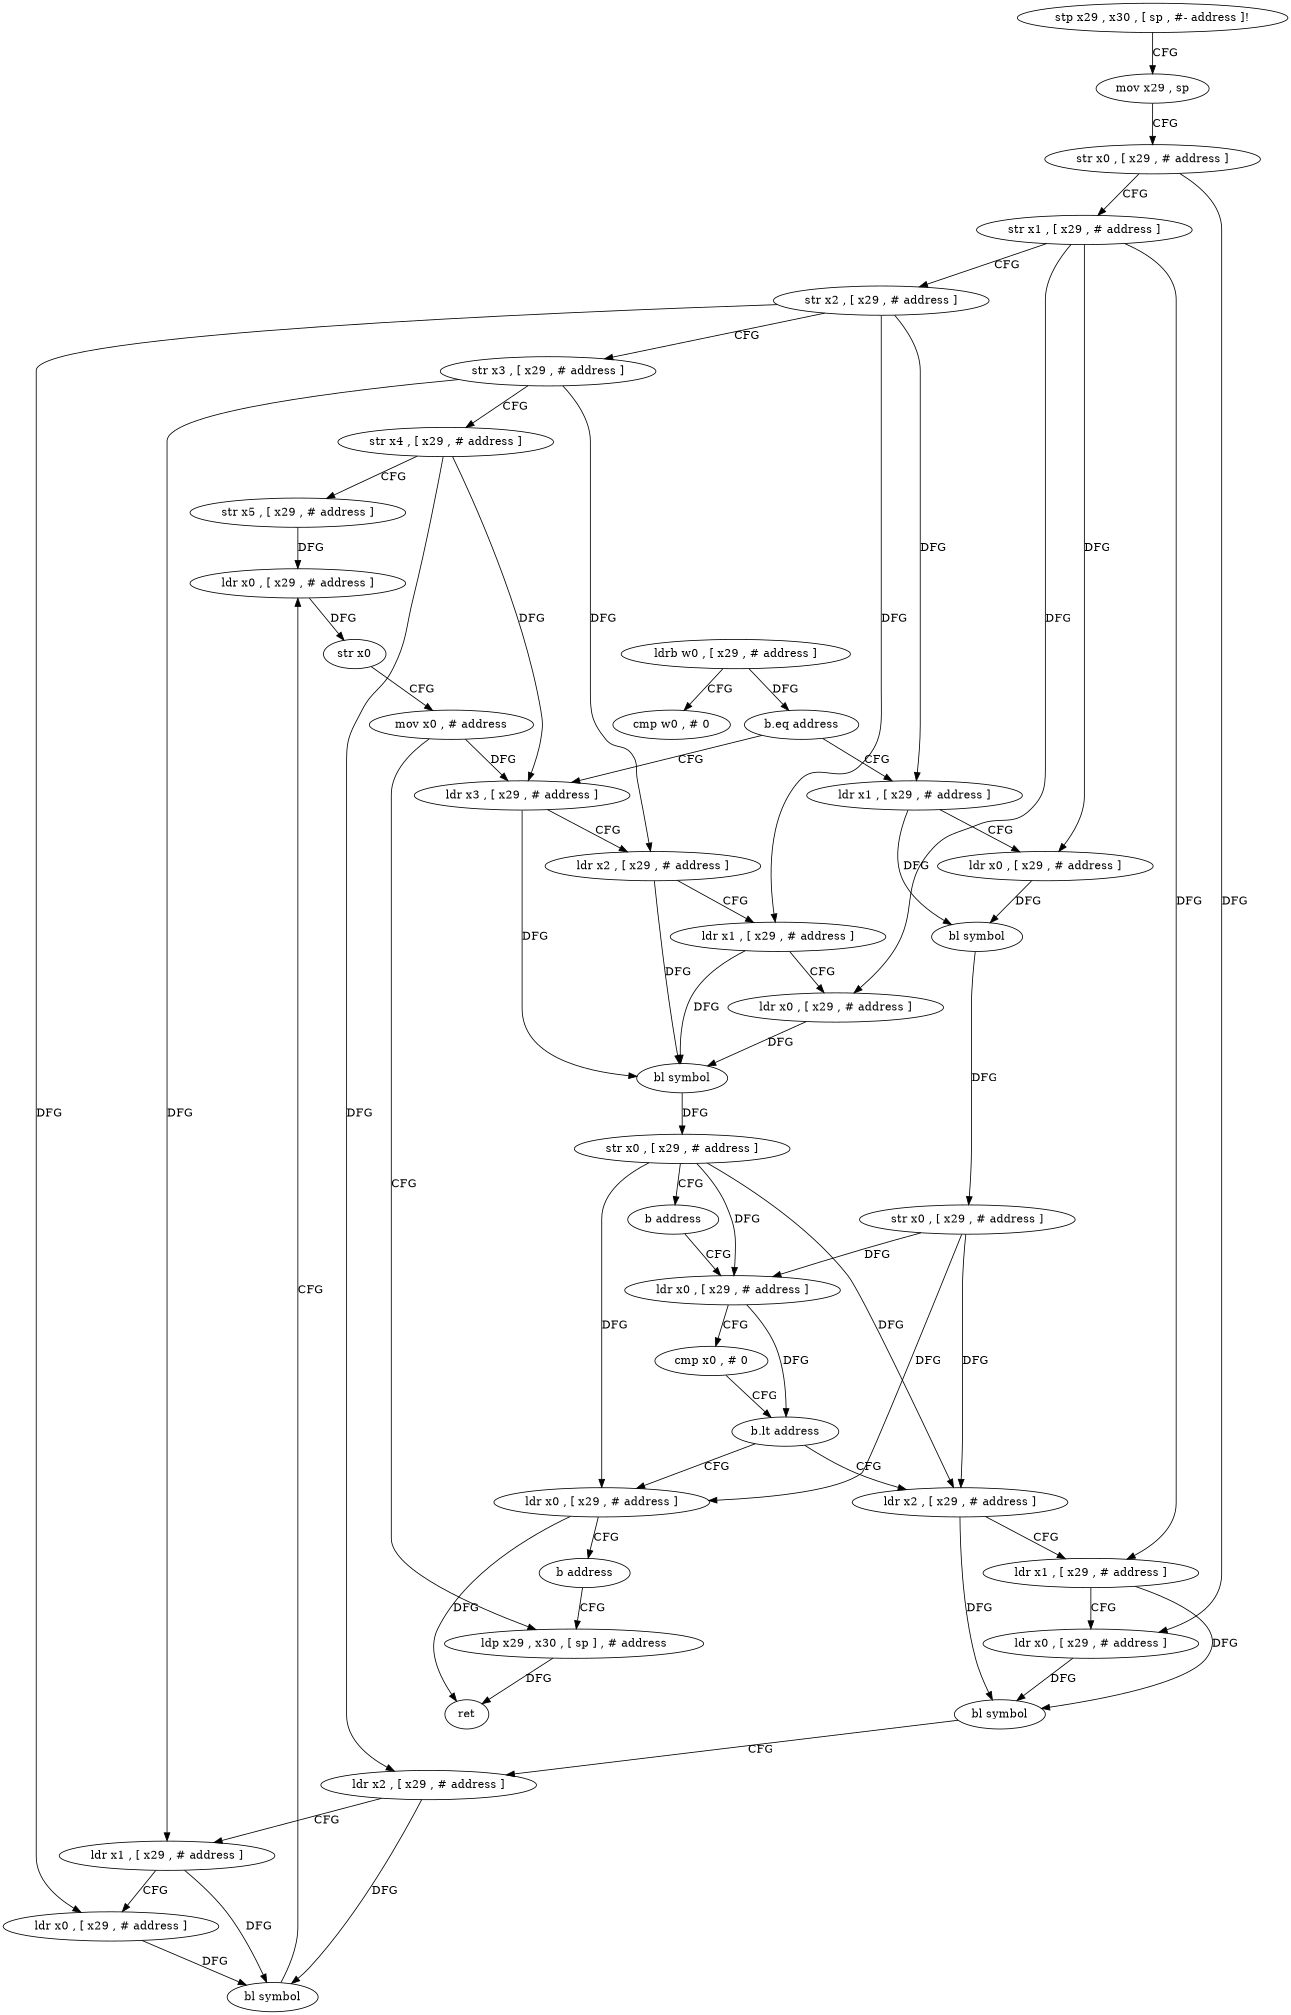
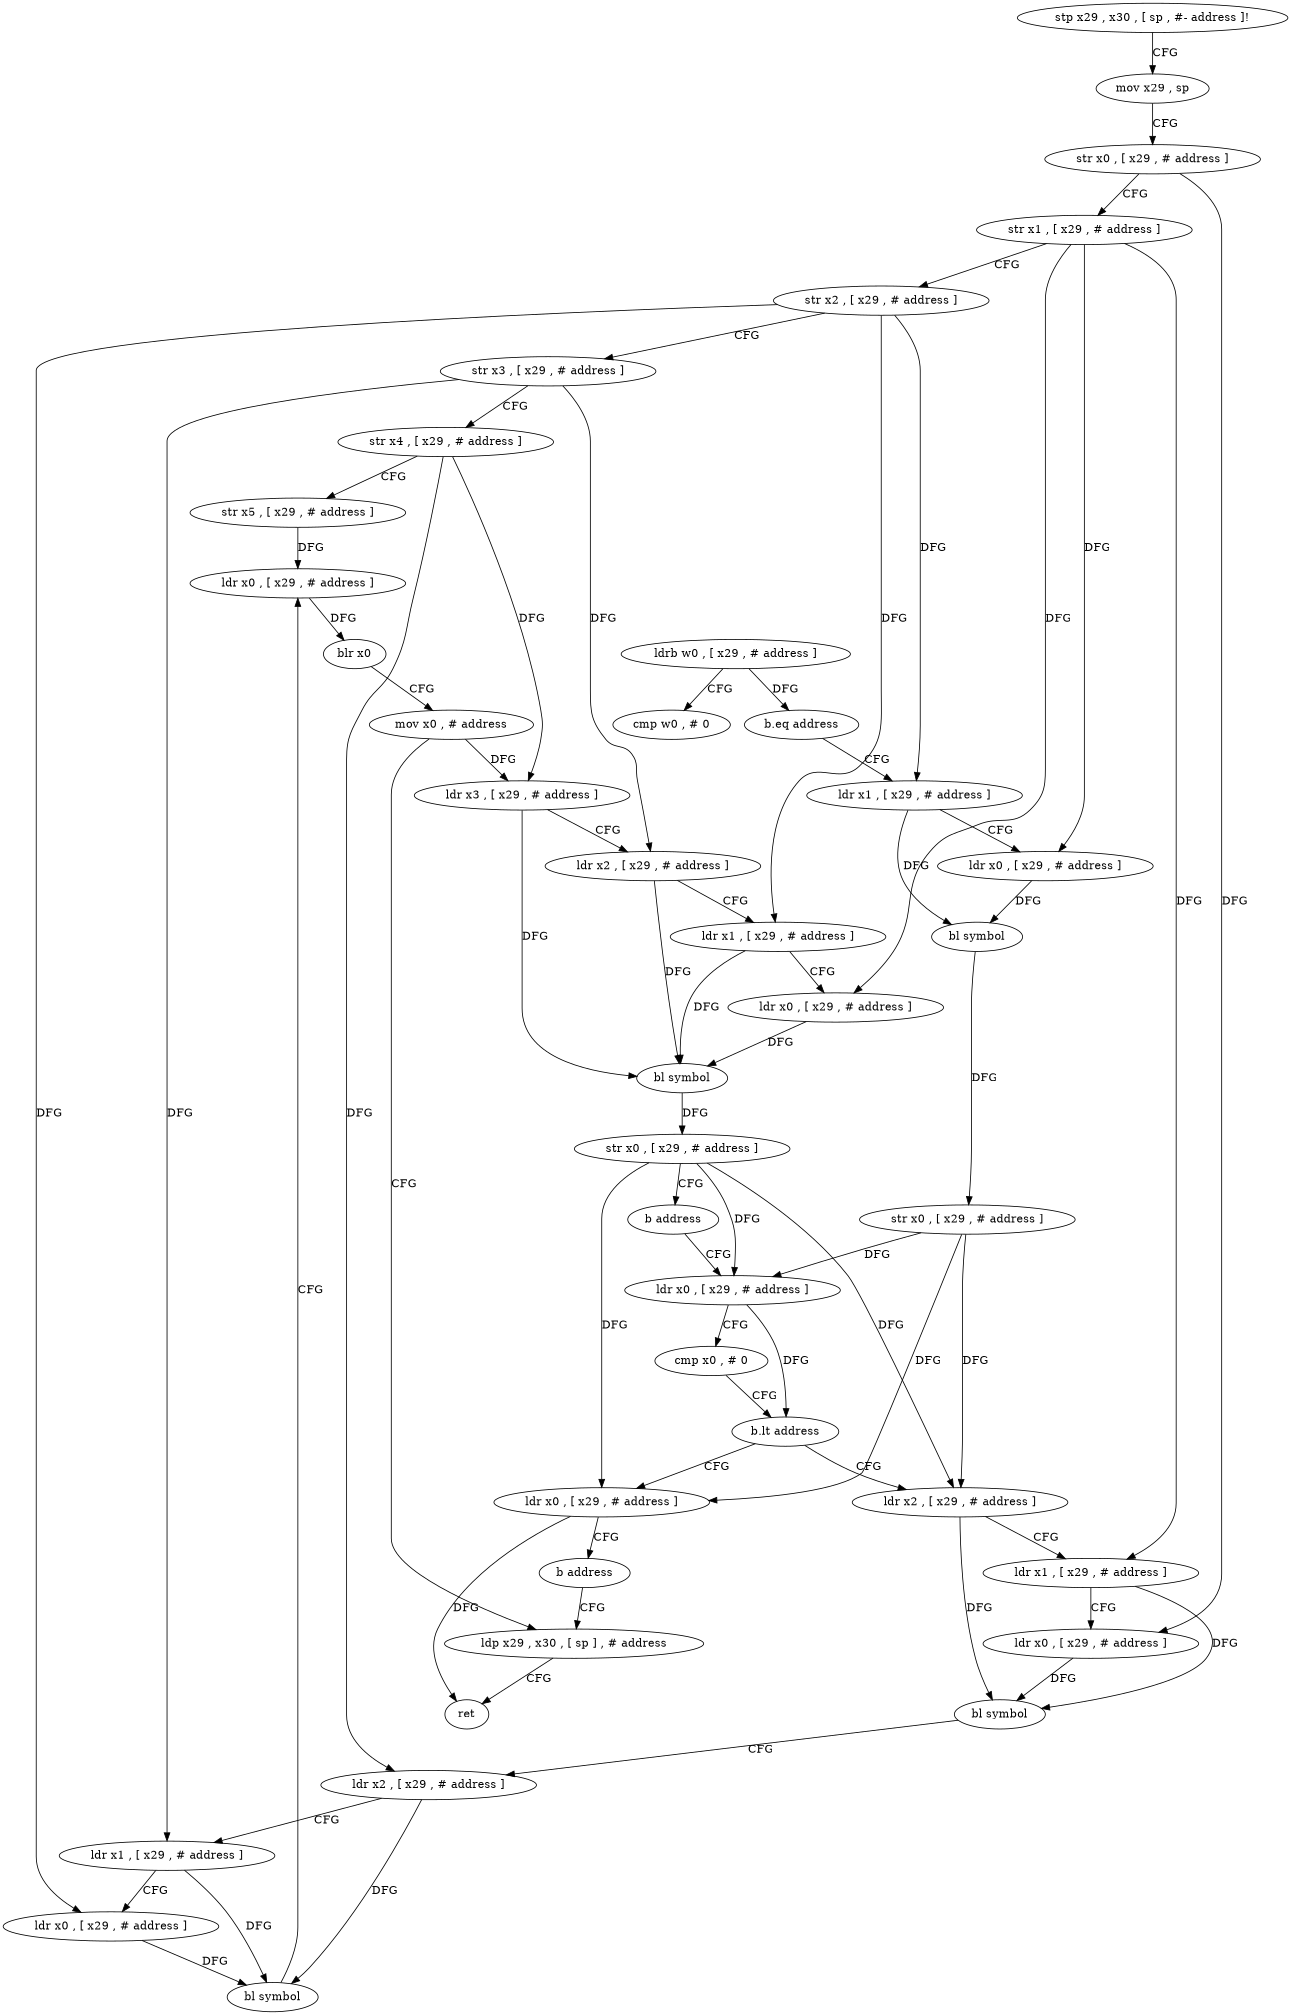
node "str x0": label "str x0" -> "blr x0"
edge "b.eq address" -> "ldr x3 , [ x29 , # address ]": removed, label "CFG"
edge "ldp x29 , x30 , [ sp ] , # address" -> "ret": label "DFG" -> "CFG"
